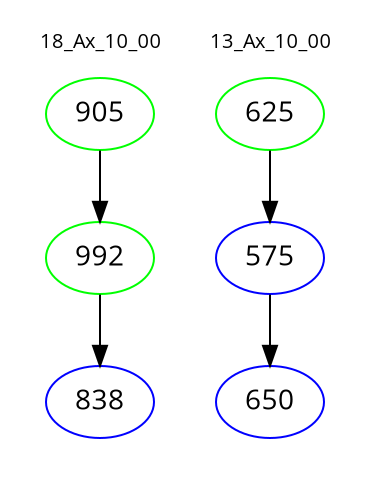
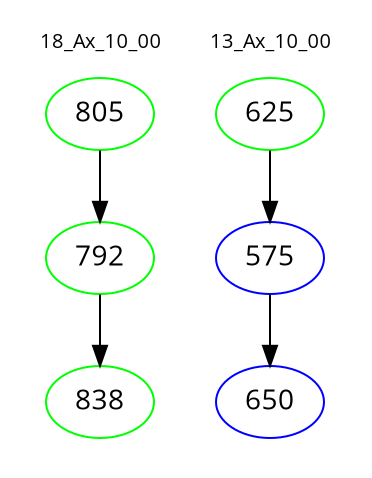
node "905": label "905" -> "805"
node "992": label "992" -> "792"
node "838": color blue -> green
